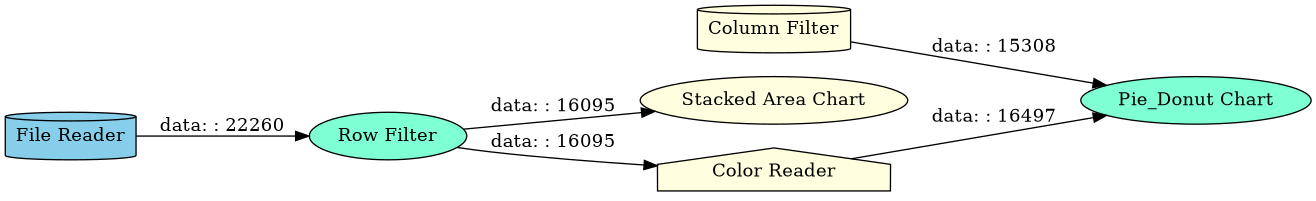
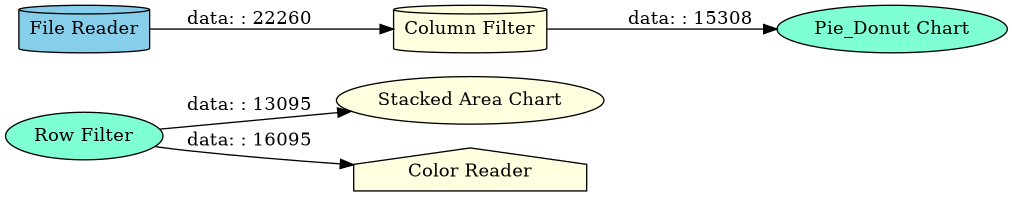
edge "Row Filter" -> "Stacked Area Chart": label "data: : 16095" -> "data: : 13095"
edge "File Reader" -> "Row Filter": now "File Reader" -> "Column Filter"
edge "Color Reader" -> "Pie_Donut Chart": removed, label "data: : 16497"
